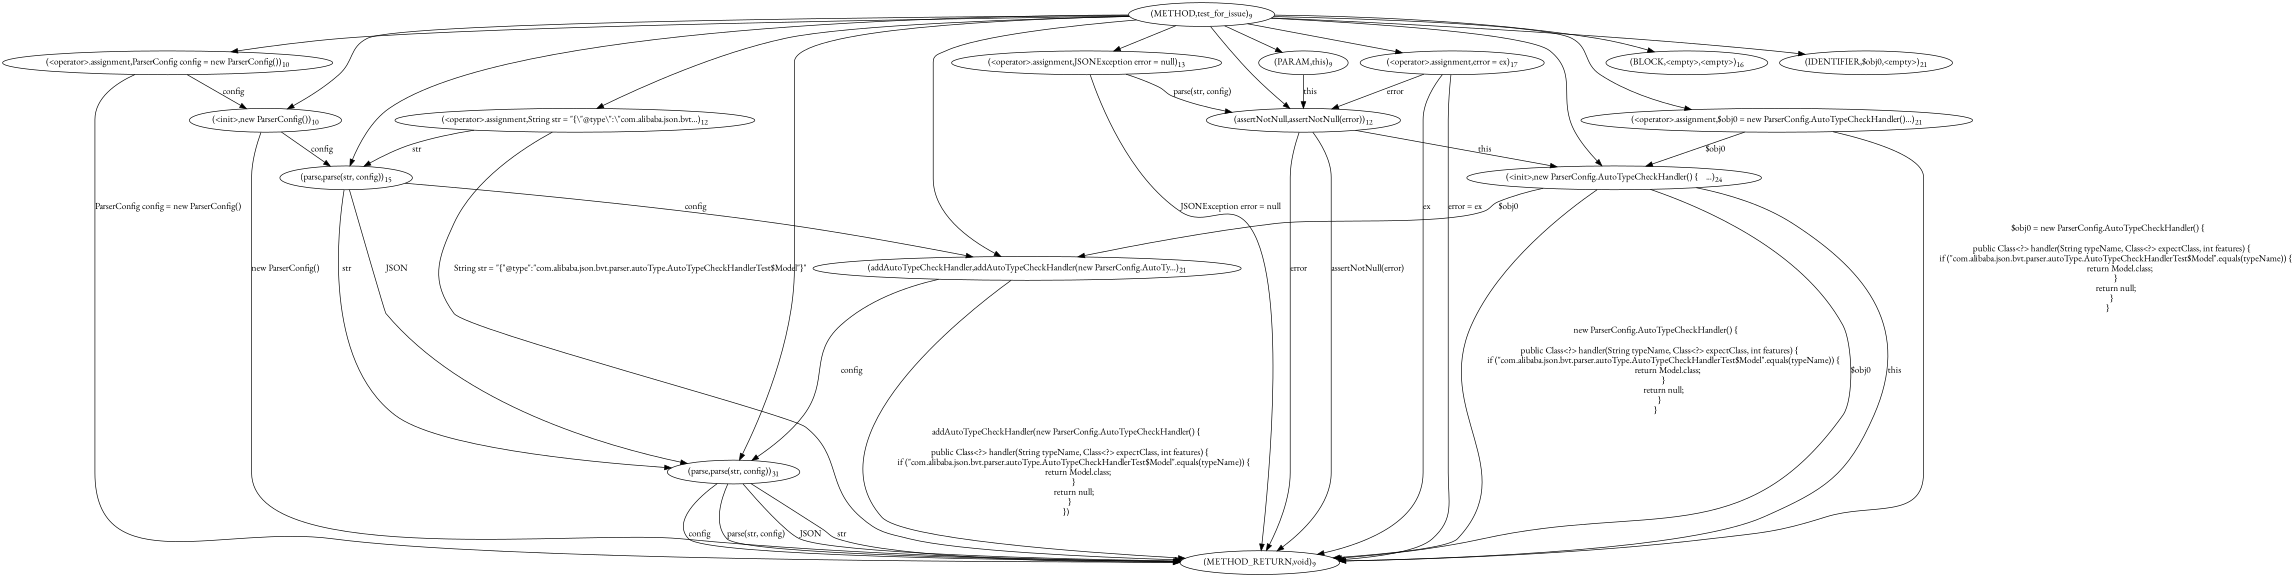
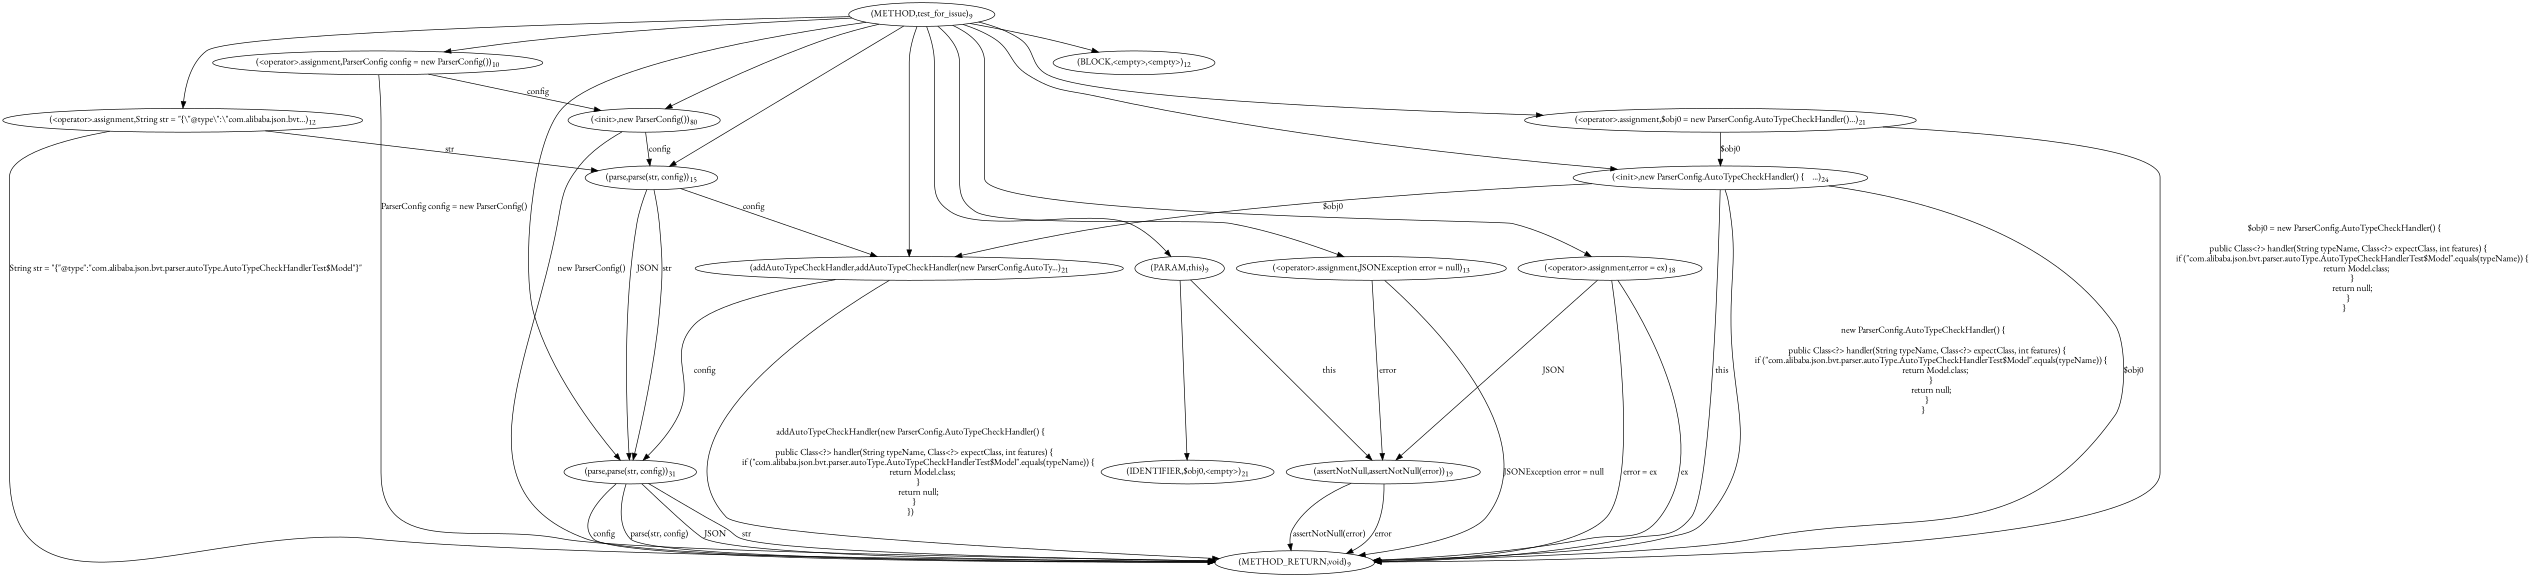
edge "(METHOD,test_for_issue)" -> "(IDENTIFIER,$obj0,<empty>)": now "(PARAM,this)" -> "(IDENTIFIER,$obj0,<empty>)"
node "(<operator>.assignment,error = ex)": text "17" -> "18"
node "(BLOCK,<empty>,<empty>)": text "16" -> "12"
edge "(METHOD,test_for_issue)" -> "(assertNotNull,assertNotNull(error))": removed
edge "(<operator>.assignment,JSONException error = null)" -> "(assertNotNull,assertNotNull(error))": label "parse(str, config)" -> "error"
edge "(<operator>.assignment,error = ex)" -> "(assertNotNull,assertNotNull(error))": label "error" -> "JSON"
node "(<init>,new ParserConfig())": text "10" -> "80"
node "(assertNotNull,assertNotNull(error))": text "12" -> "19"
edge "(assertNotNull,assertNotNull(error))" -> "(<init>,new ParserConfig.AutoTypeCheckHandler() {    ...)": removed, label "this"
